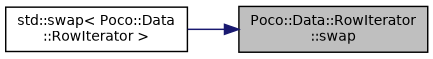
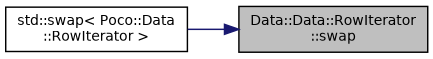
node "Poco::Data::RowIterator ::swap": label "Poco::Data::RowIterator ::swap" -> "Data::Data::RowIterator ::swap"
